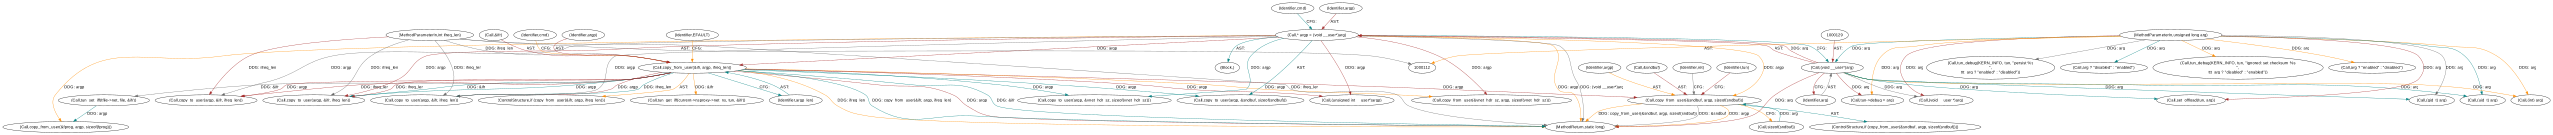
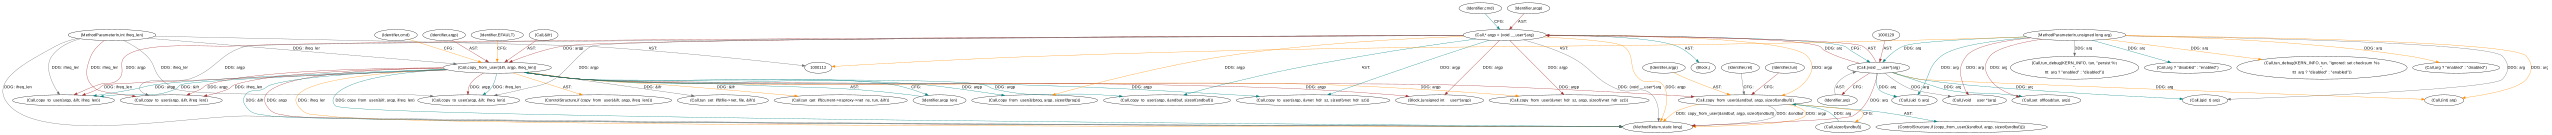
node "(Call,&sndbuf)": removed
node "(Call,(unsigned int __user*)argp)": label "(Call,(unsigned int __user*)argp)" -> "(Block,(unsigned int __user*)argp)"
node "(Call,tun->debug = arg)": removed
edge "(Call,tun_set_iff(tfile->net, file, &ifr))" -> "(Call,copy_from_user(&fprog, argp, sizeof(fprog)))": now "(Call,copy_from_user(&ifr, argp, ifreq_len))" -> "(Call,copy_from_user(&fprog, argp, sizeof(fprog)))"
